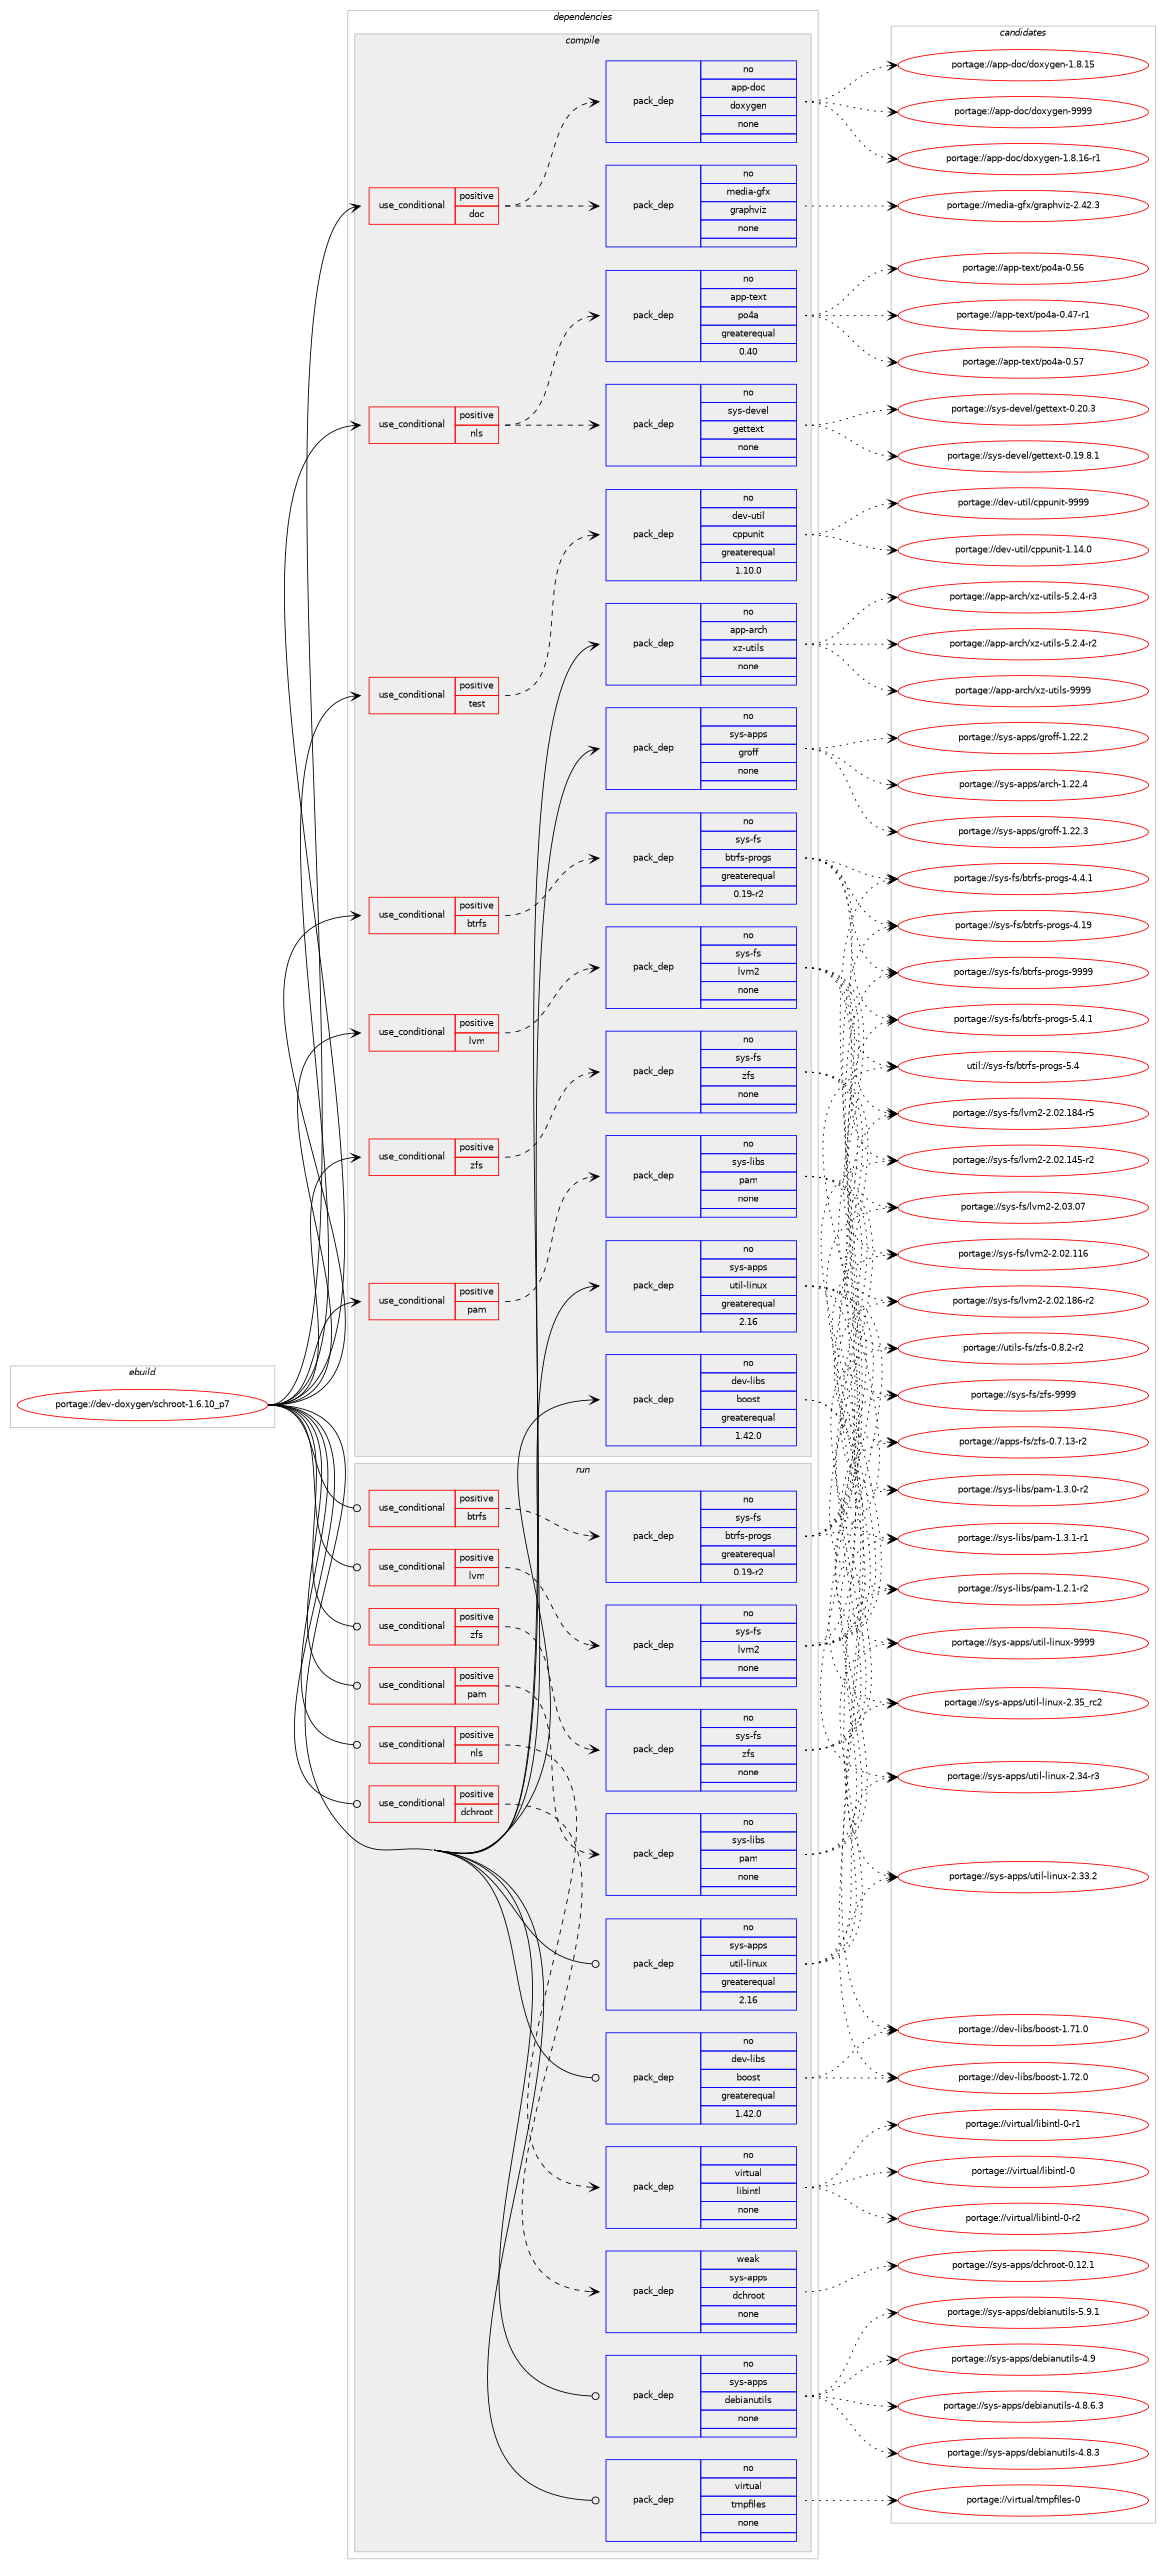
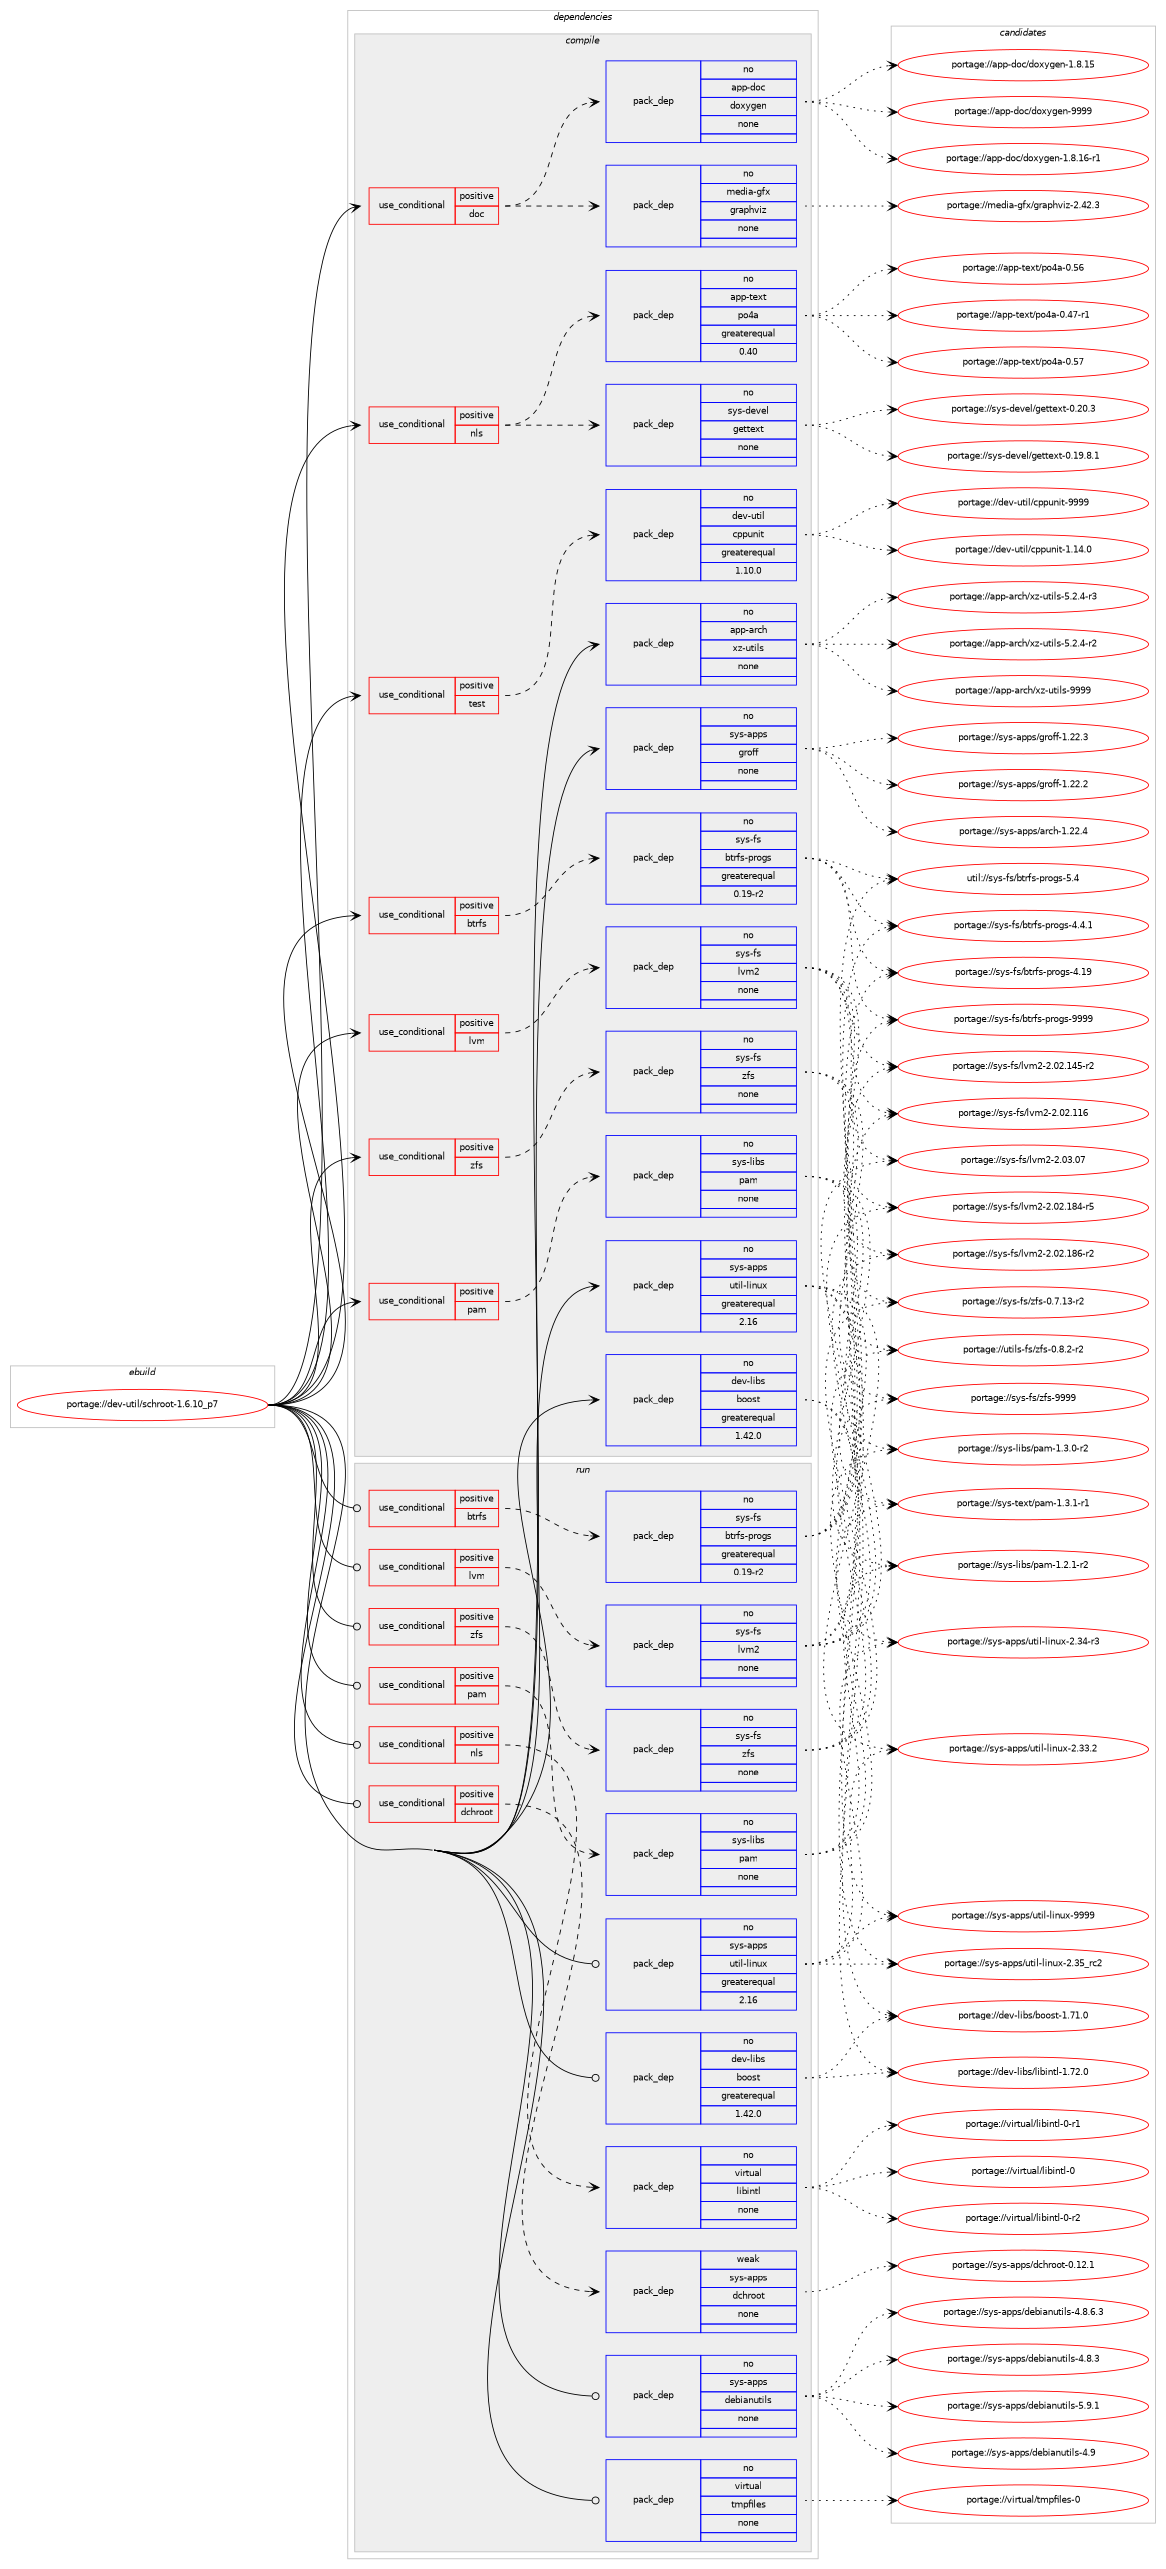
node "portage://sys-fs/btrfs-progs-5.4.1": removed
node "portage://dev-doxygen/schroot-1.6.10_p7": label "portage://dev-doxygen/schroot-1.6.10_p7" -> "portage://dev-util/schroot-1.6.10_p7"
node "portage://apps-fs/zfs-0.7.13-r2": label "portage://apps-fs/zfs-0.7.13-r2" -> "portage://sys-fs/zfs-0.7.13-r2"
node "portage://sys-libs/pam-1.3.1-r1": label "portage://sys-libs/pam-1.3.1-r1" -> "portage://sys-text/pam-1.3.1-r1"
node "portage://dev-libs/boost-1.72.0": label "portage://dev-libs/boost-1.72.0" -> "portage://dev-libs/libintl-1.72.0"
